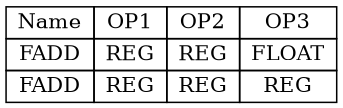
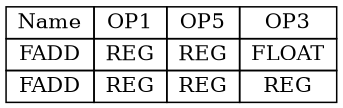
node "Name": text "OP2" -> "OP5"
